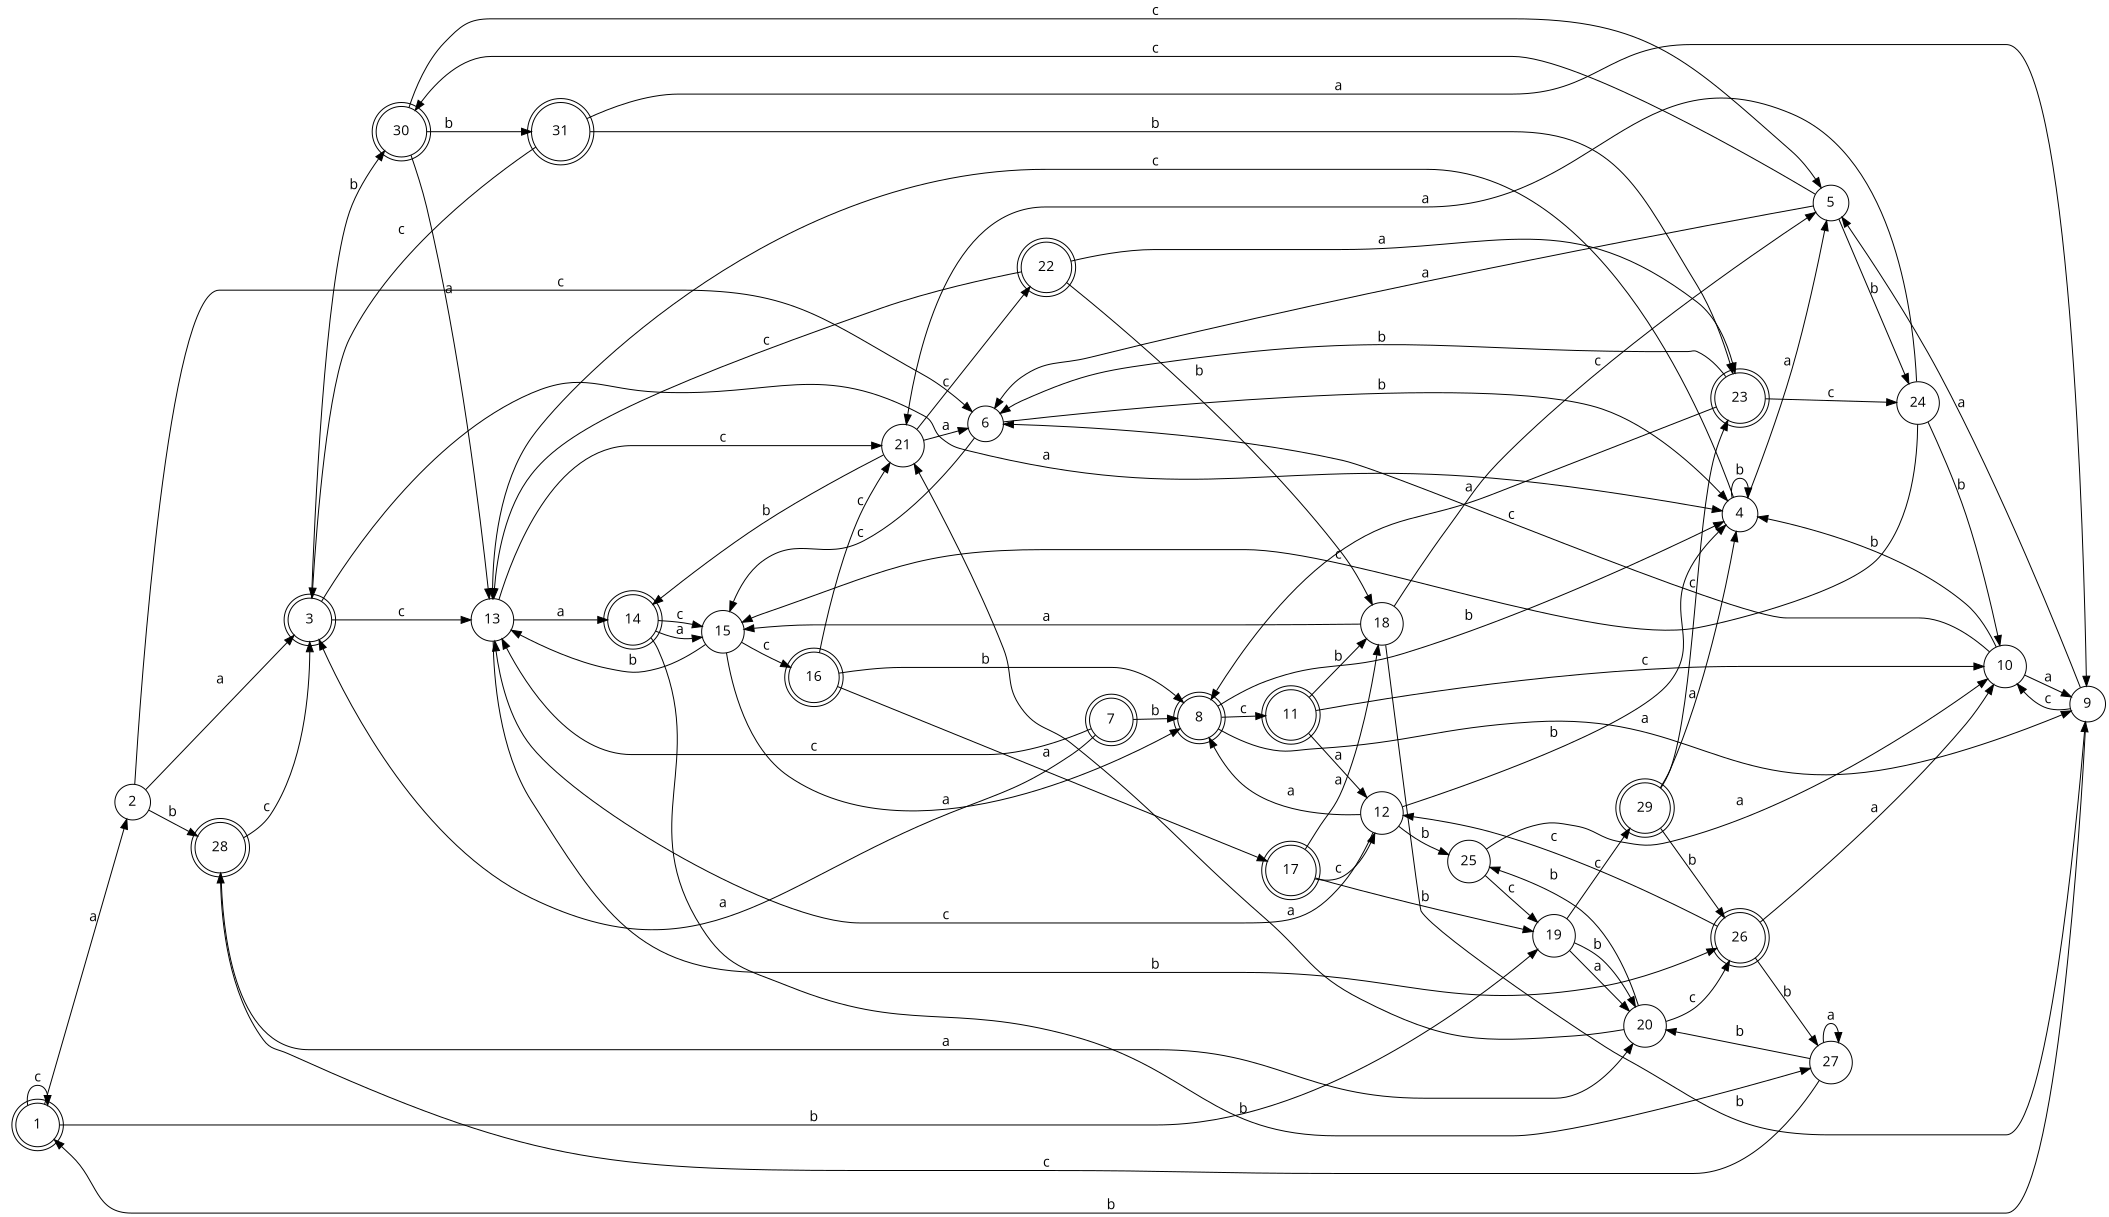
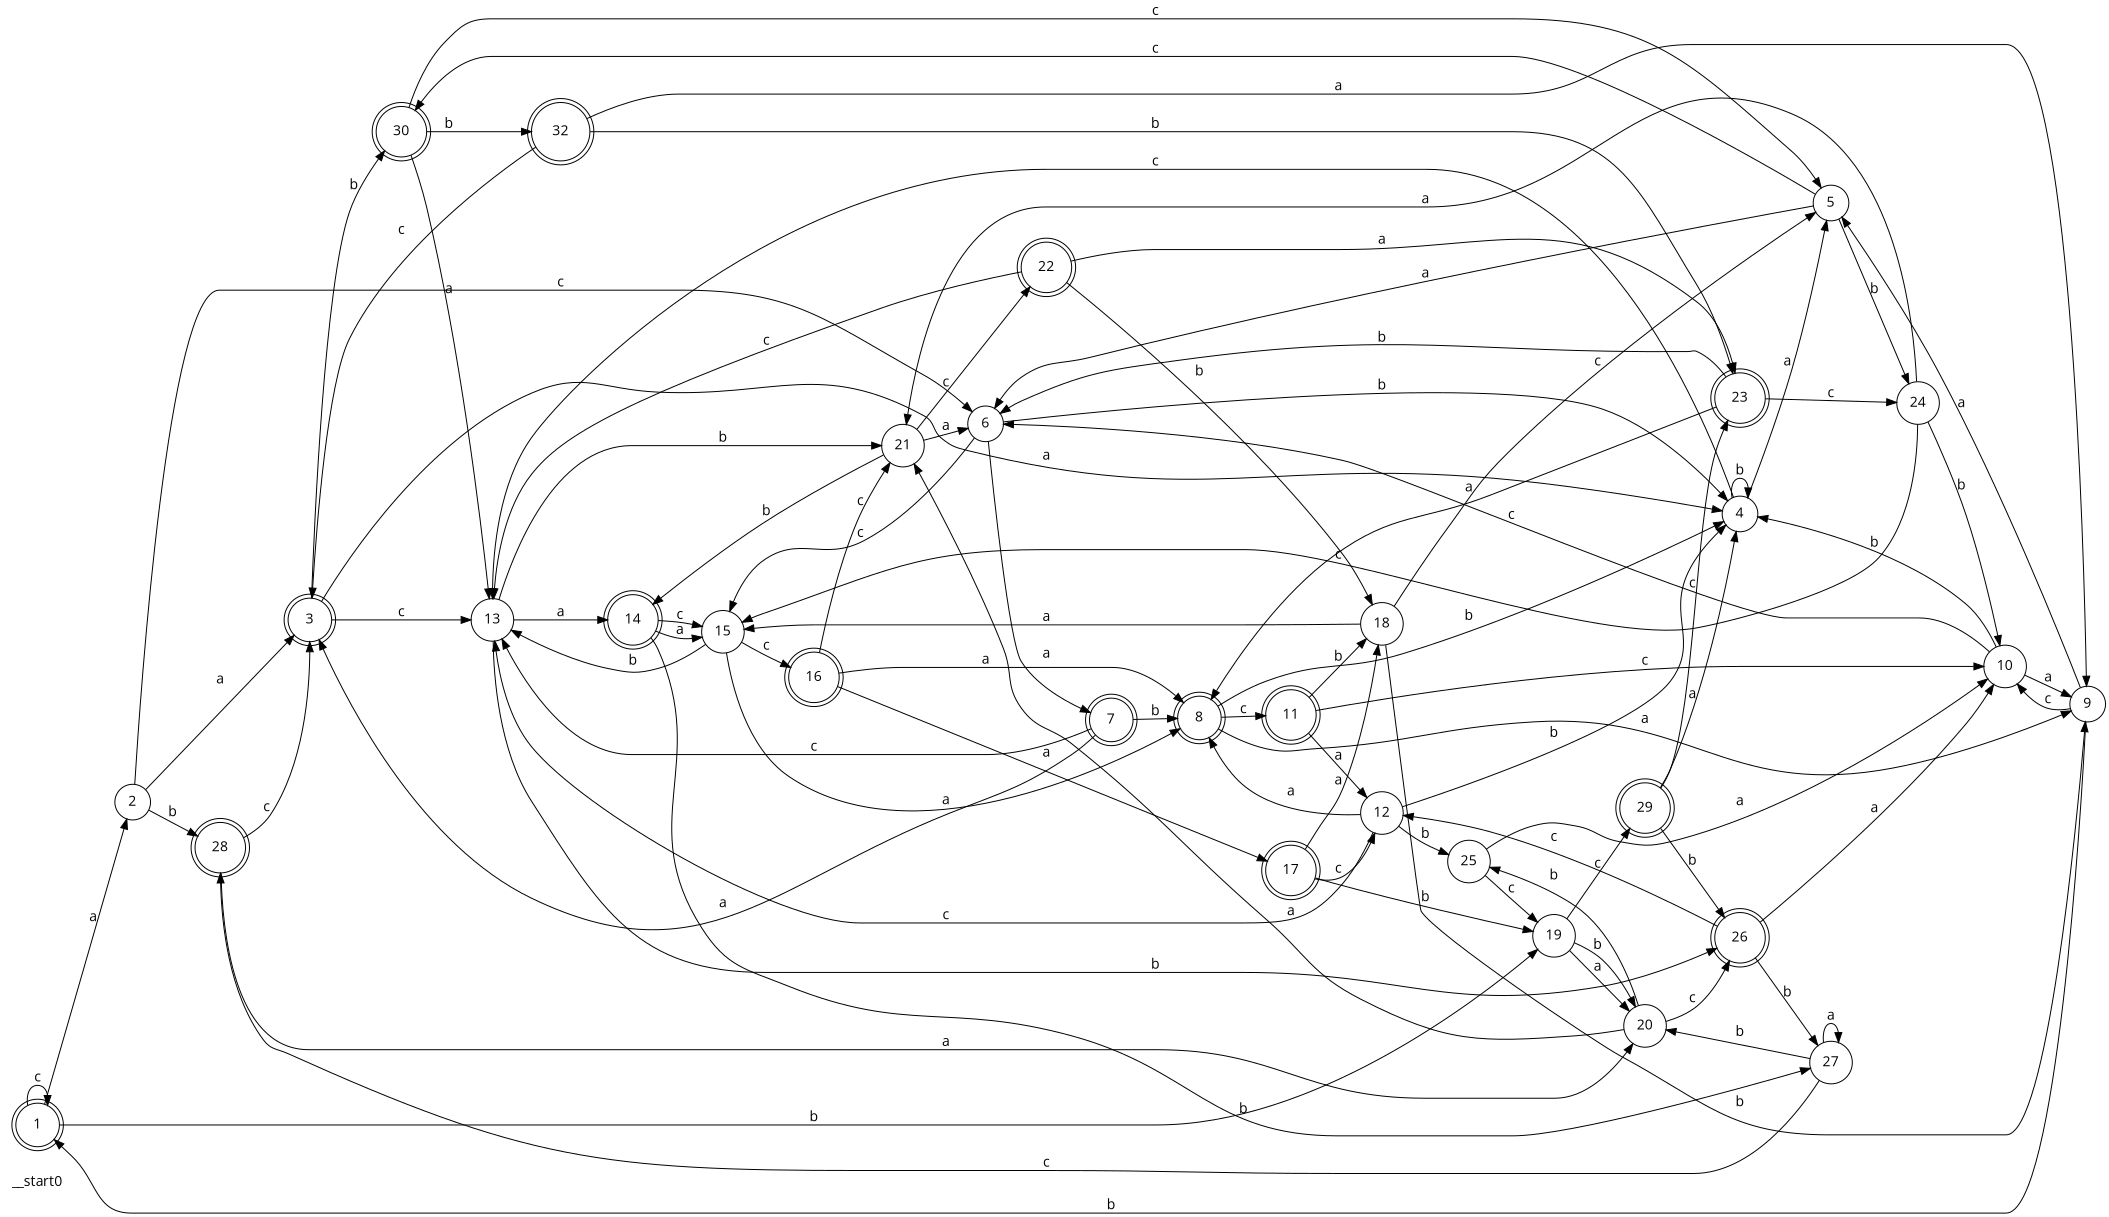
node "31": label "31" -> "32"
edge "13" -> "21": label "c" -> "b"
edge "6" -> "7": added, label "a"
edge "16" -> "8": label "b" -> "a"
node "__start0": added
